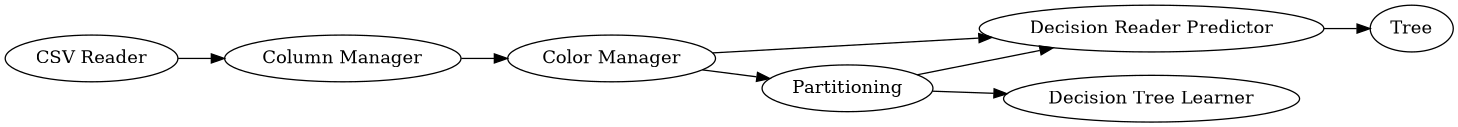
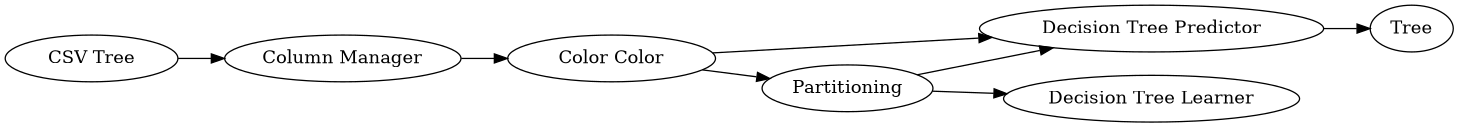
node "Decision Reader Predictor": label "Decision Reader Predictor" -> "Decision Tree Predictor"
node "CSV Reader": label "CSV Reader" -> "CSV Tree"
node "Color Manager": label "Color Manager" -> "Color Color"
